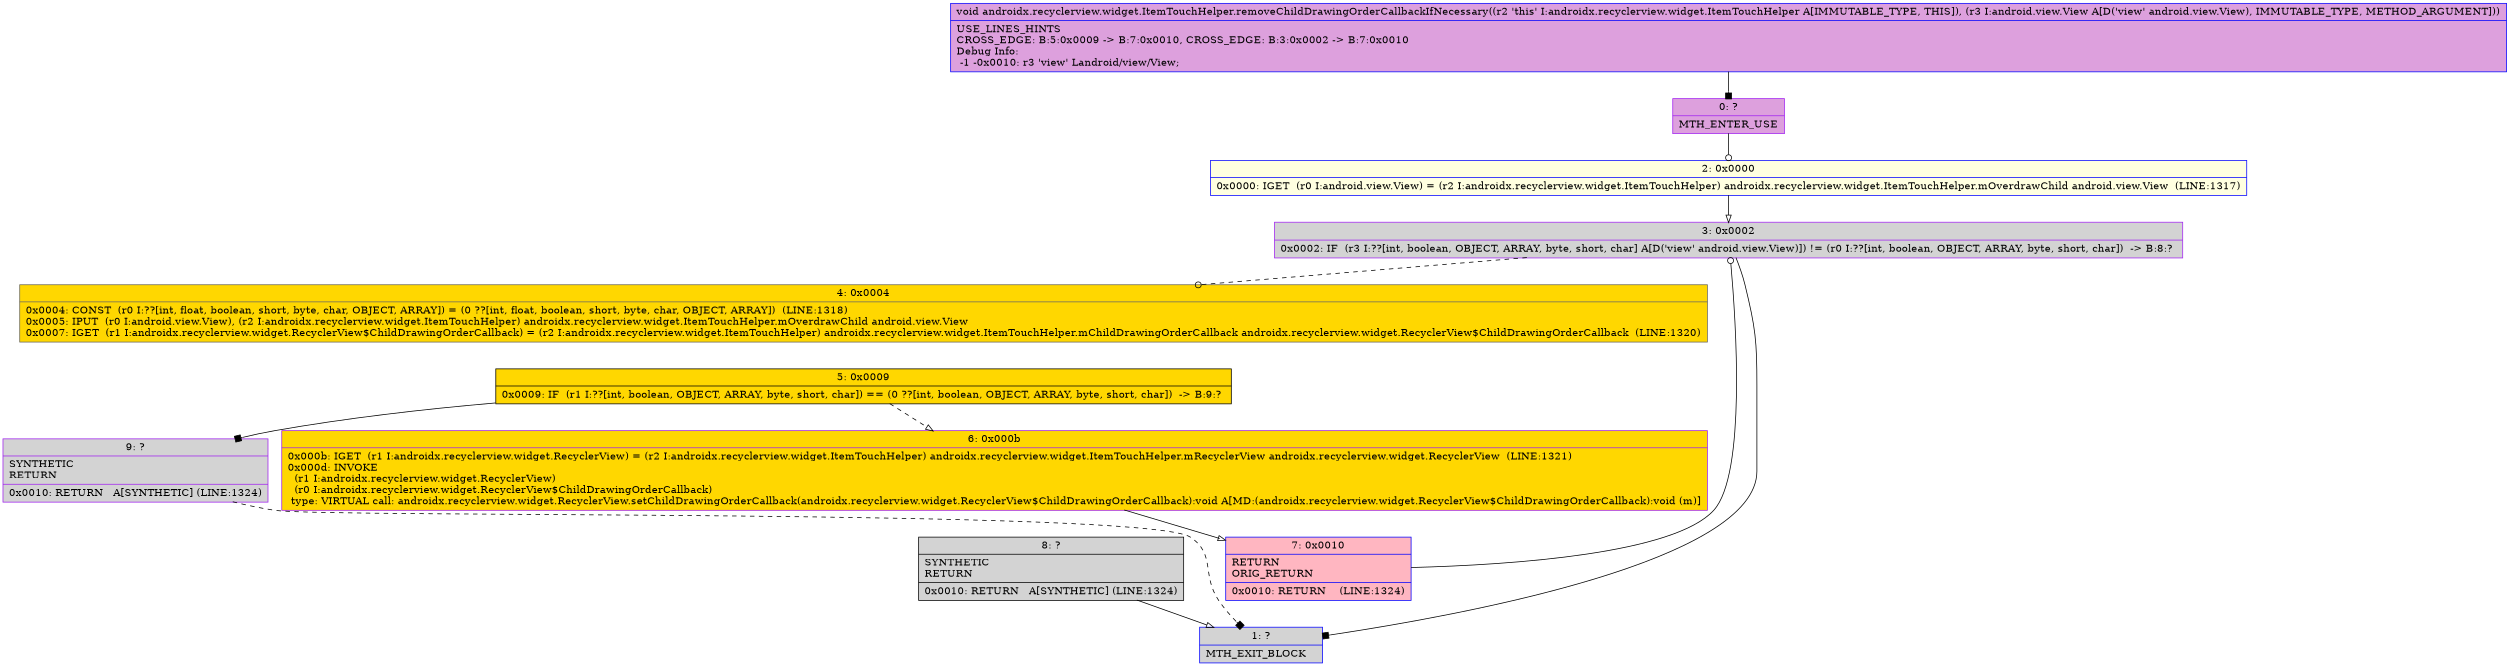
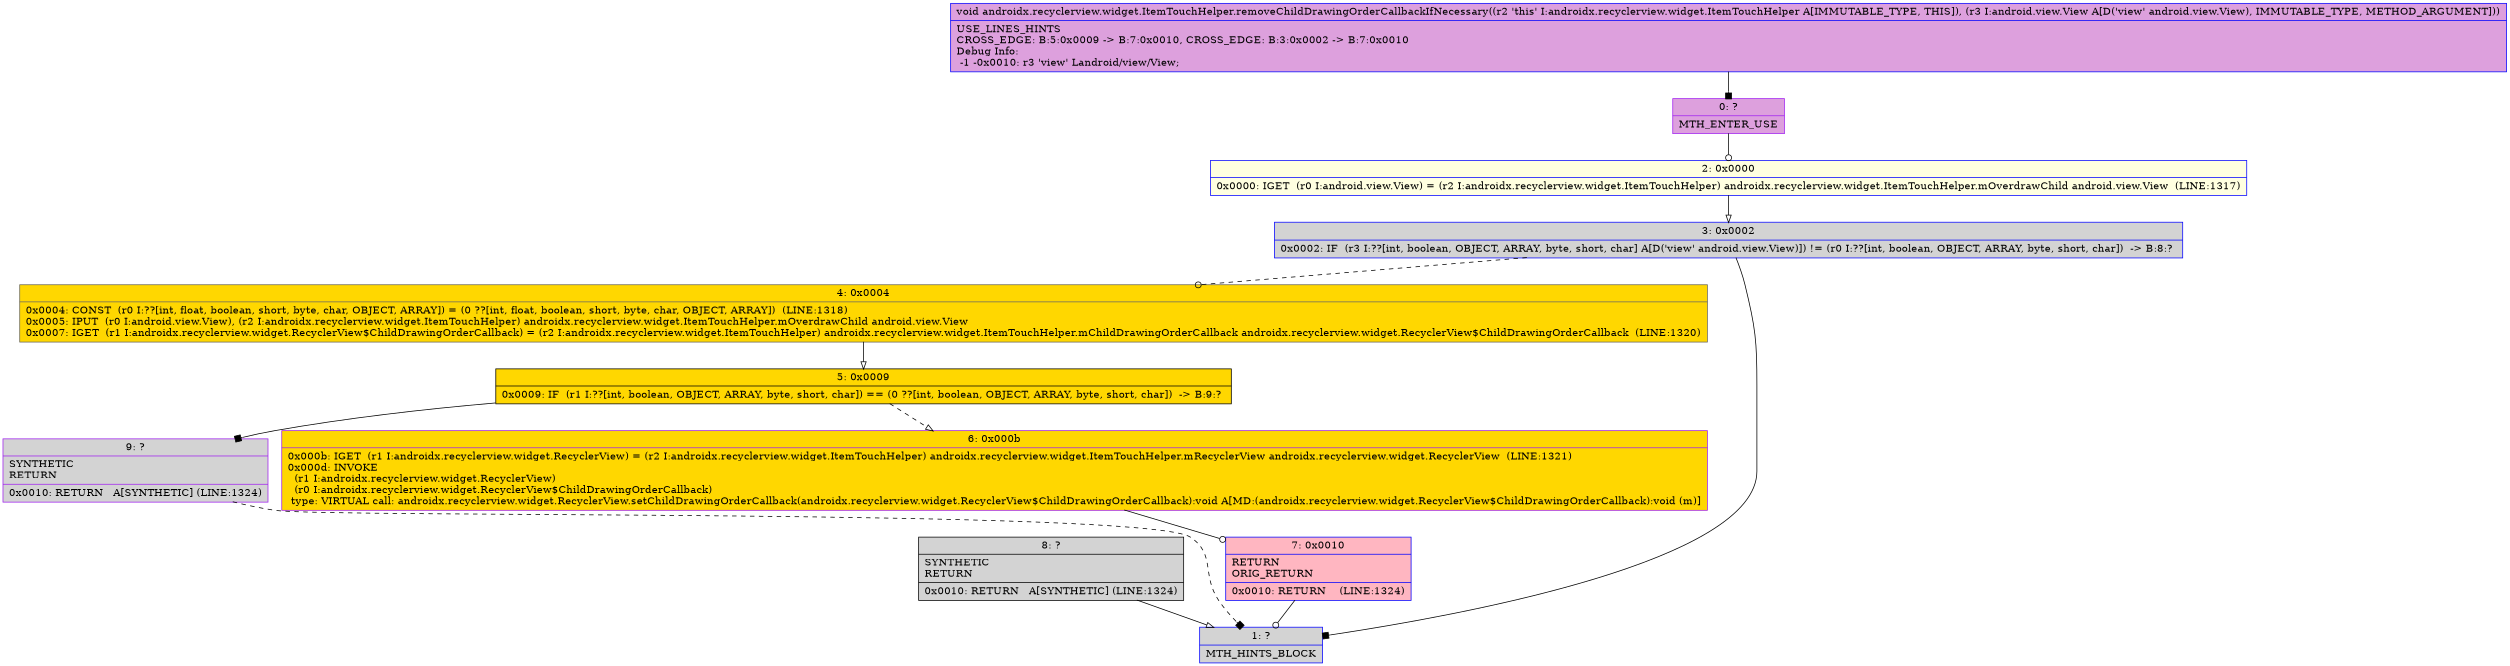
node "3: 0x0002": color purple -> blue
edge "4: 0x0004" -> "5: 0x0009": added
edge "6: 0x000b" -> "7: 0x0010": arrowhead onormal -> odot
edge "7: 0x0010" -> "3: 0x0002": now "7: 0x0010" -> "1: ?"
node "1: ?": text "MTH_EXIT_BLOCK" -> "MTH_HINTS_BLOCK"
